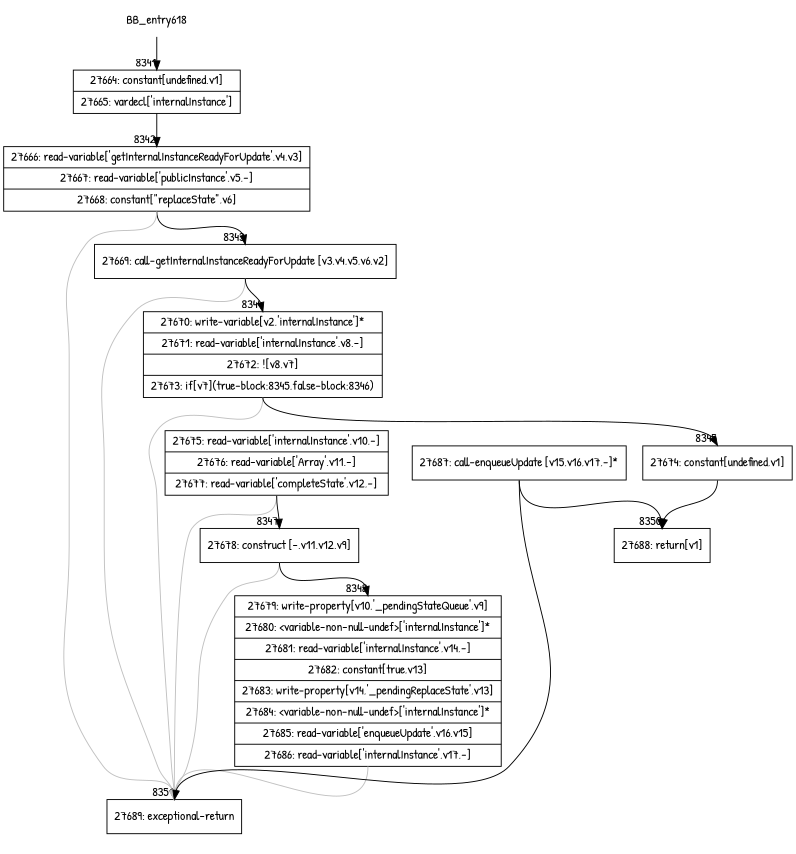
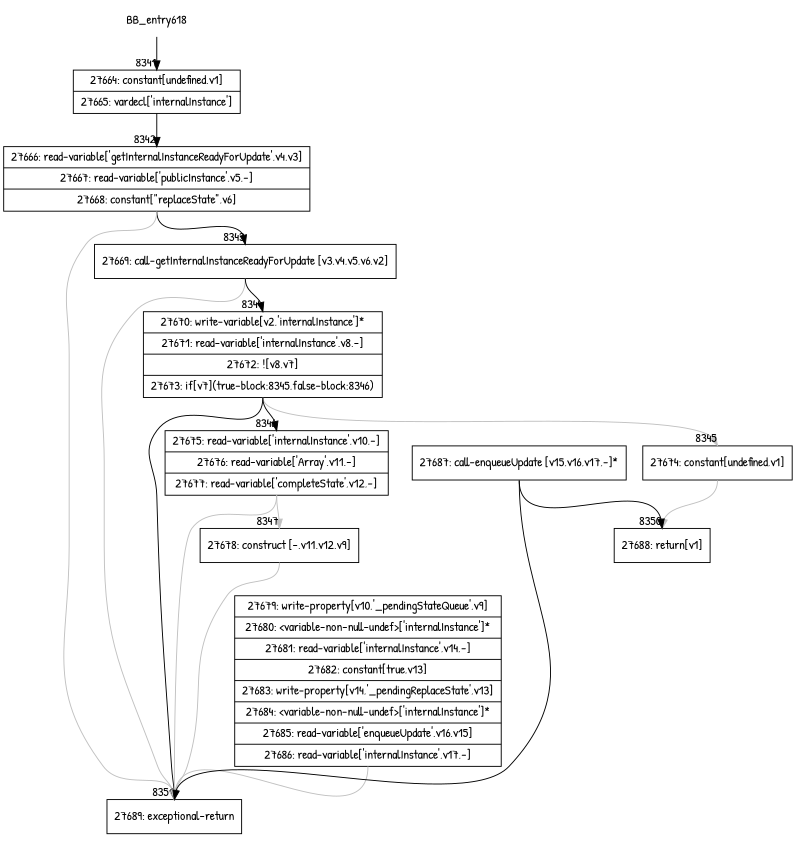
edge "27670: write-variable[v2,'internalInstance']*" -> "27675: read-variable['internalInstance',v10,-]": added
edge "27670: write-variable[v2,'internalInstance']*" -> "27674: constant[undefined,v1]": color black -> gray
edge "27674: constant[undefined,v1]" -> "27688: return[v1]": color black -> gray
edge "27675: read-variable['internalInstance',v10,-]" -> "27678: construct [-,v11,v12,v9]": color black -> gray
edge "27670: write-variable[v2,'internalInstance']*" -> "27689: exceptional-return": color gray -> black
edge "27678: construct [-,v11,v12,v9]" -> "27679: write-property[v10,'_pendingStateQueue',v9]": removed
